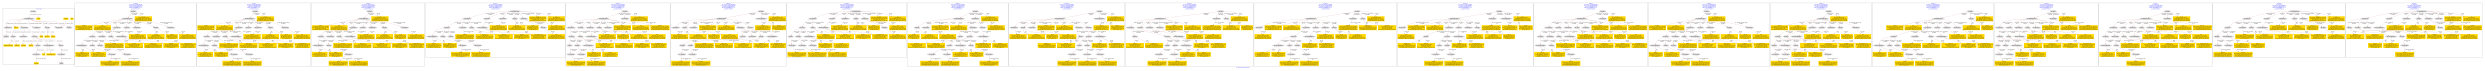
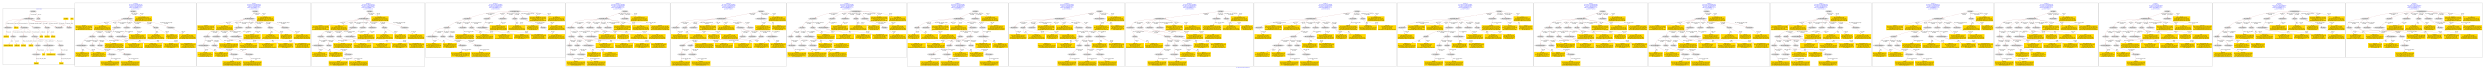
node "Pic_URL": fillcolor gold -> lightgray
node "Dimensions": fillcolor lightgray -> gold
node "BirthDate": fillcolor lightgray -> gold
